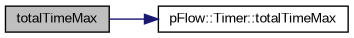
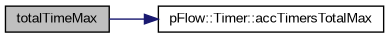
node "pFlow::Timer::totalTimeMax": label "pFlow::Timer::totalTimeMax" -> "pFlow::Timer::accTimersTotalMax"
